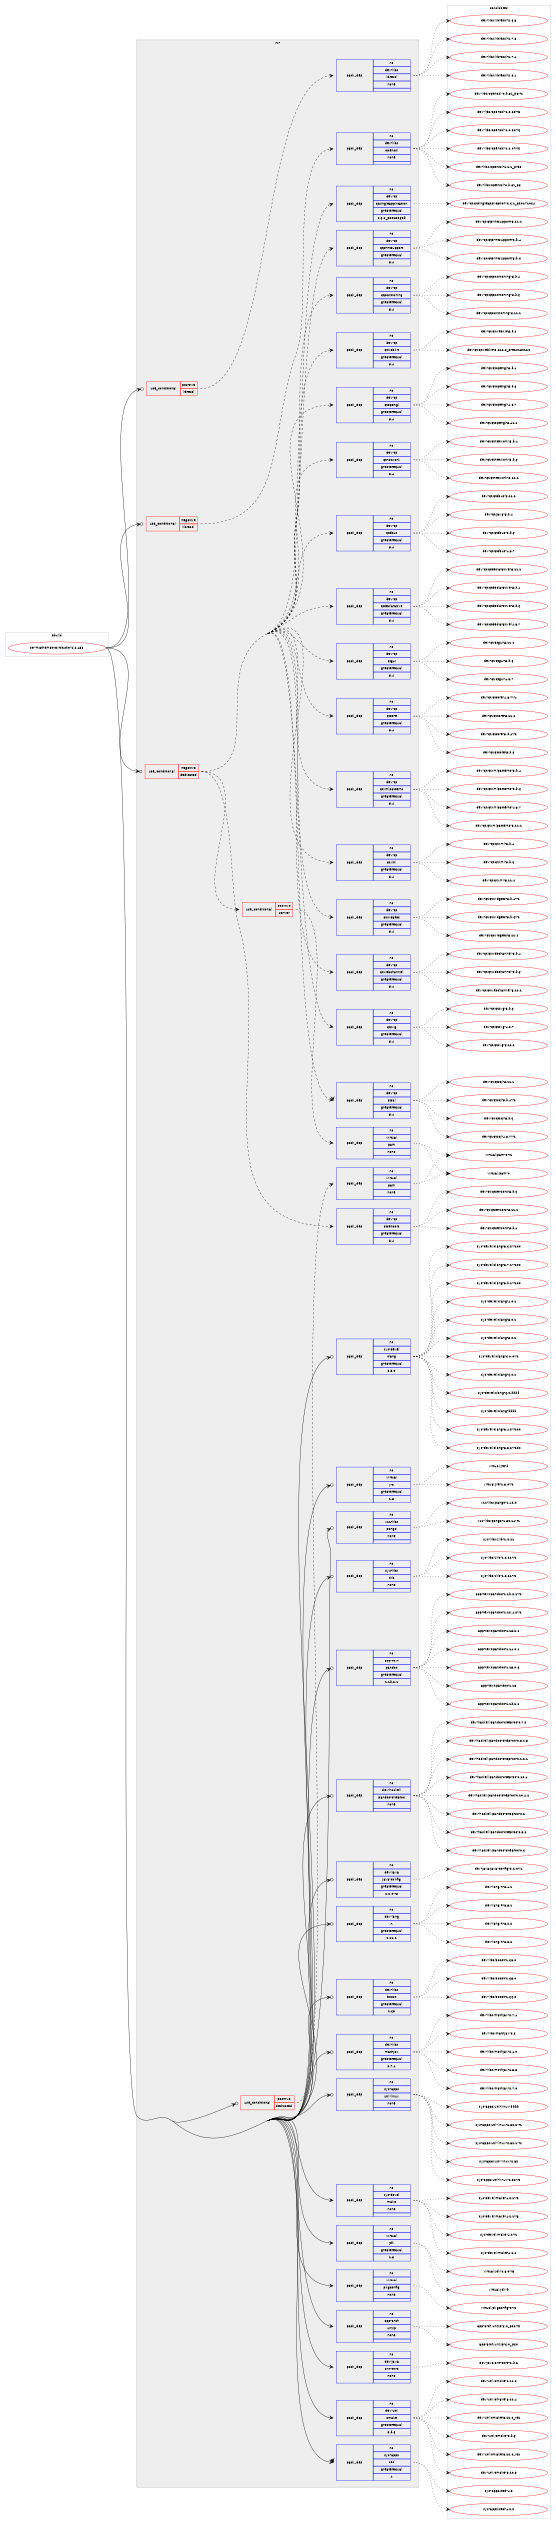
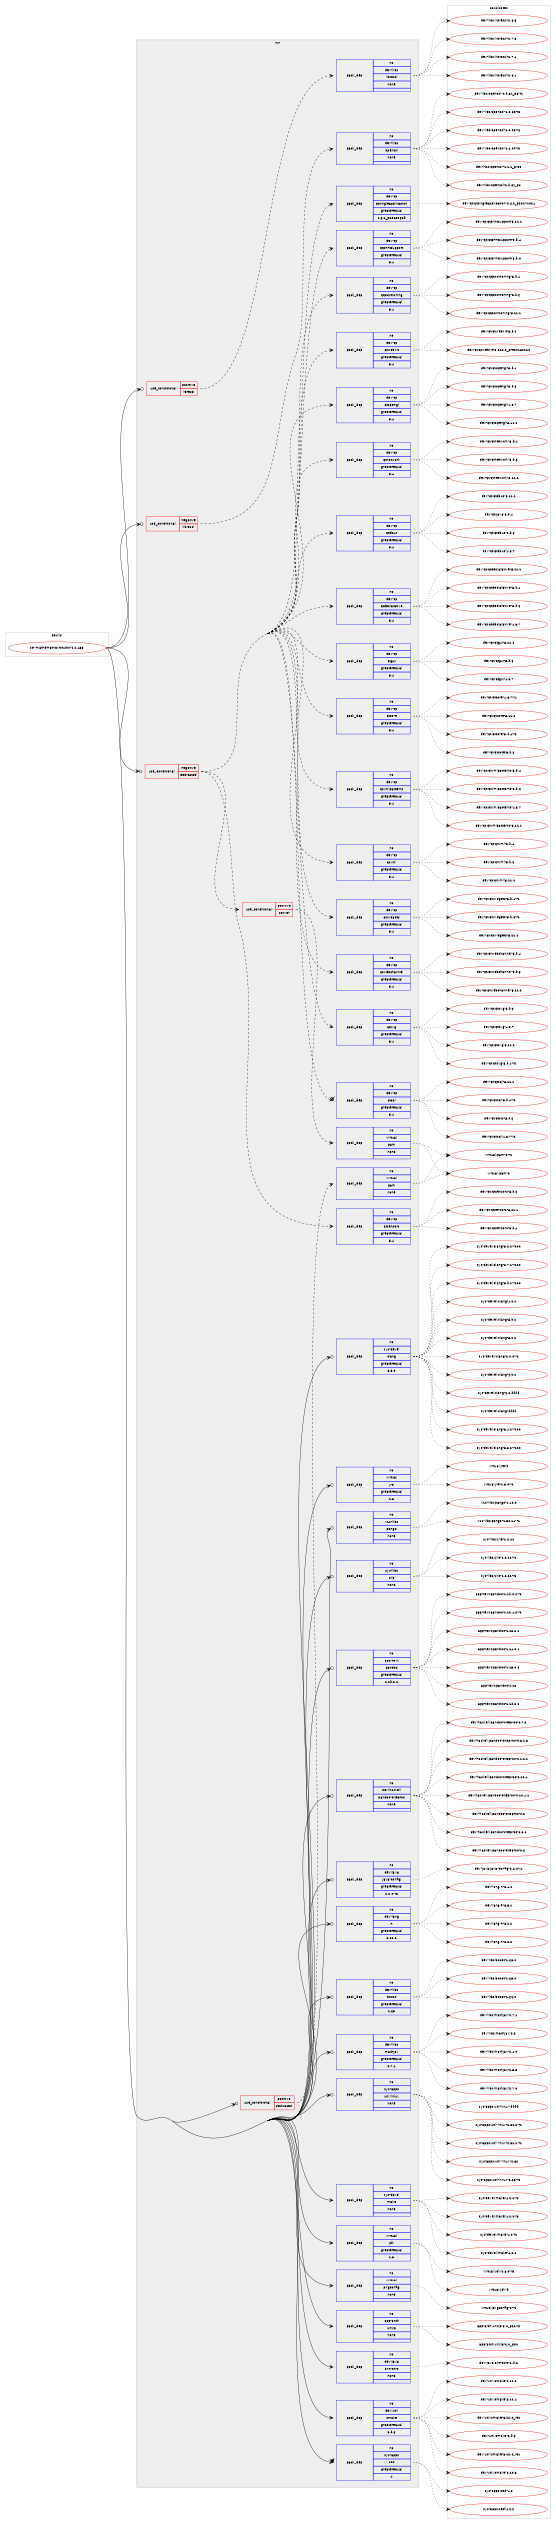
node "dev-qt/qtsvg-5.9.4-r2": added
